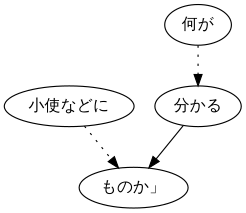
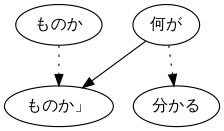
node "小使などに": label "小使などに" -> "ものか"
edge "分かる" -> "ものか」": now "何が" -> "ものか」"
